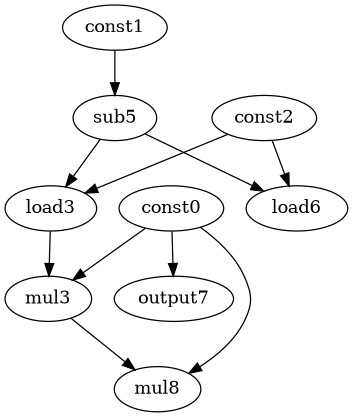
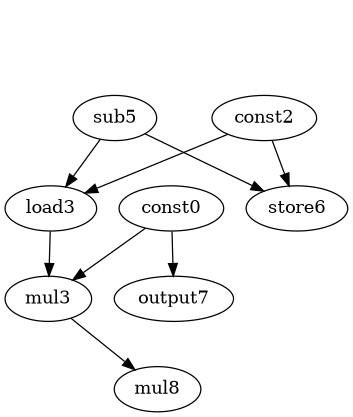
node "const1": removed
node "load6": label "load6" -> "store6"
edge "const0" -> "mul8": removed
